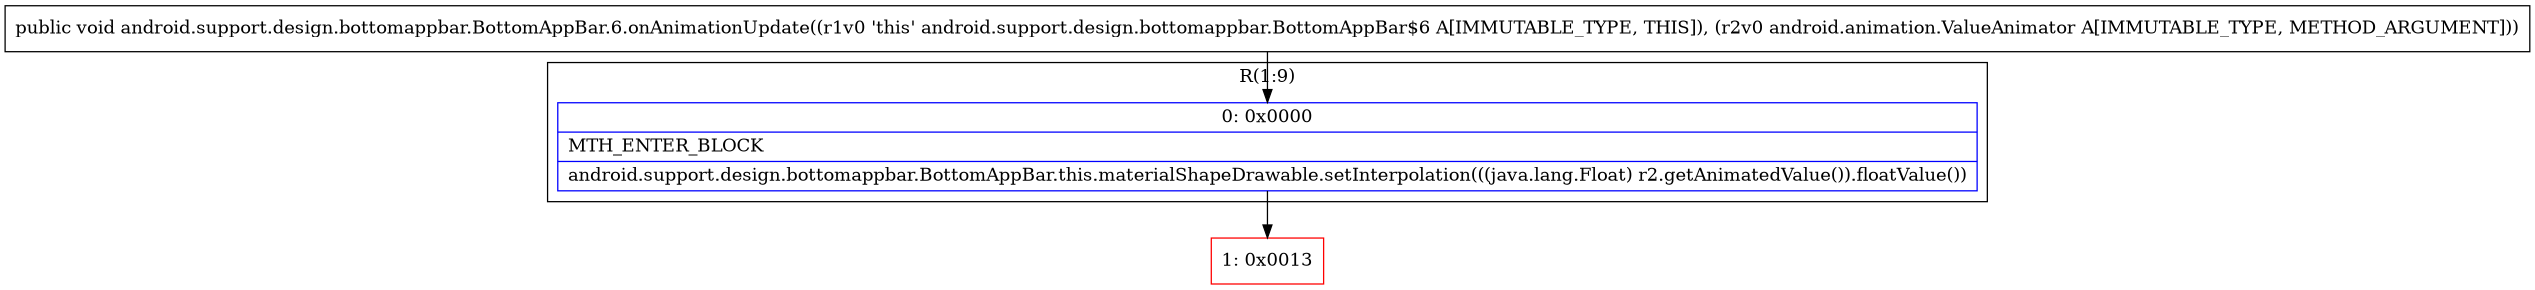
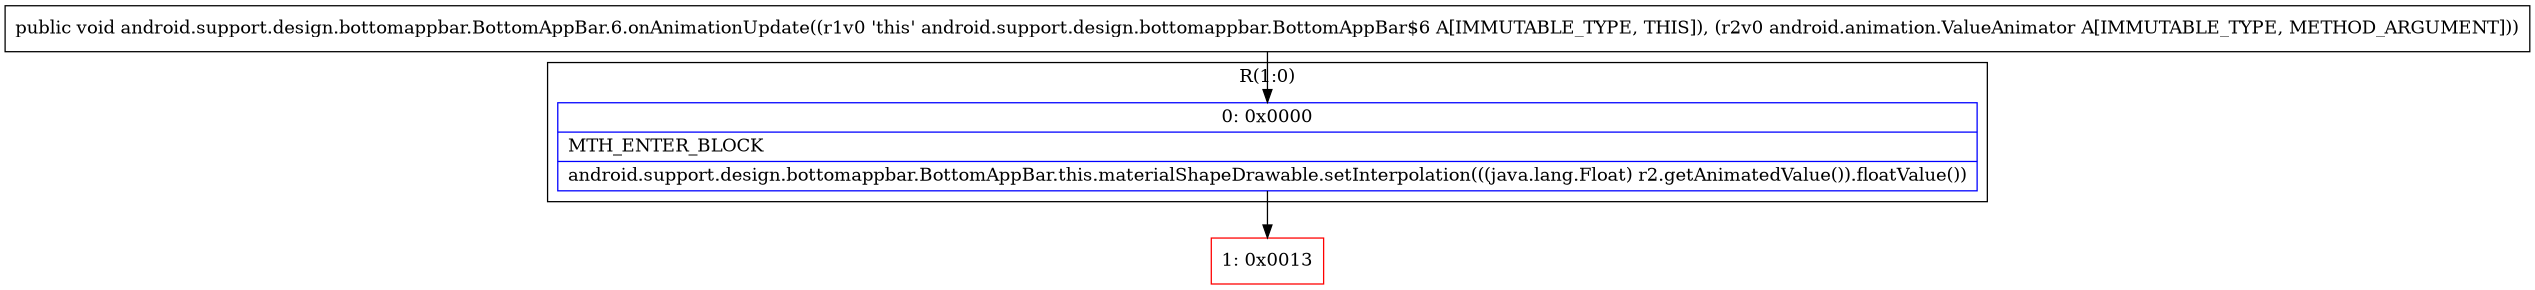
cluster "R(1:9)": label "R(1:9)" -> "R(1:0)"
